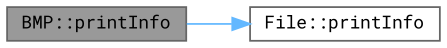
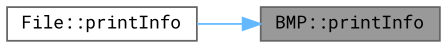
edge "BMP::printInfo" -> "File::printInfo": reversed
